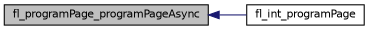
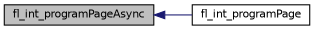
node "fl_programPage_programPageAsync": label "fl_programPage_programPageAsync" -> "fl_int_programPageAsync"
